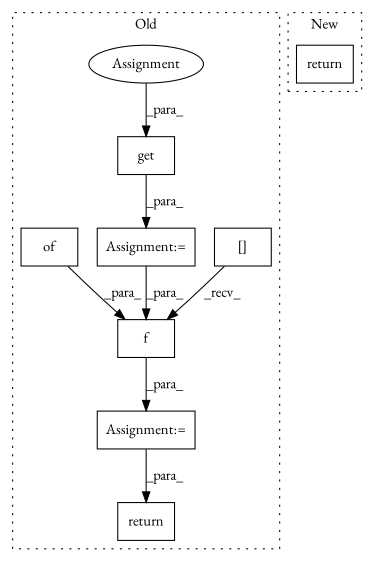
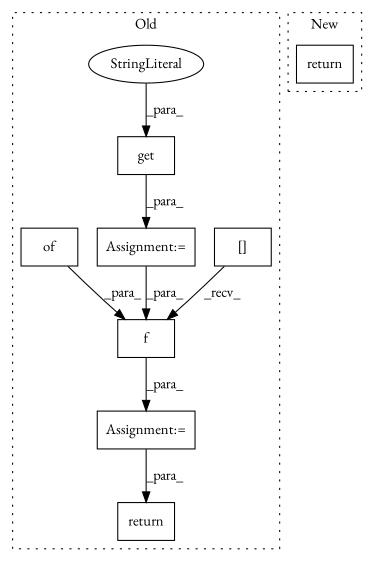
node "Assignment": label "Assignment" -> "StringLiteral"
